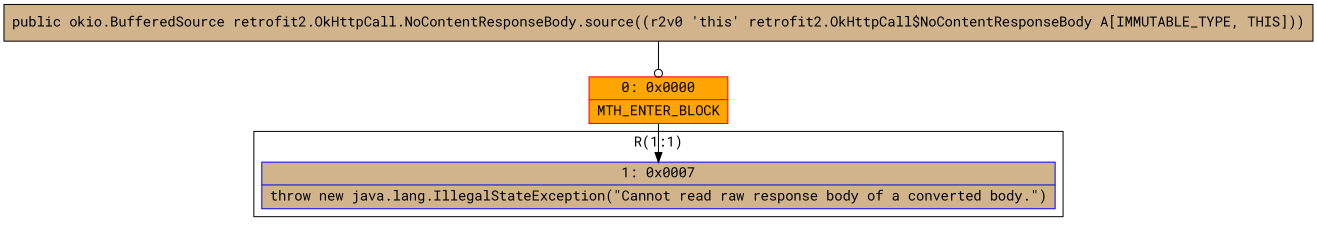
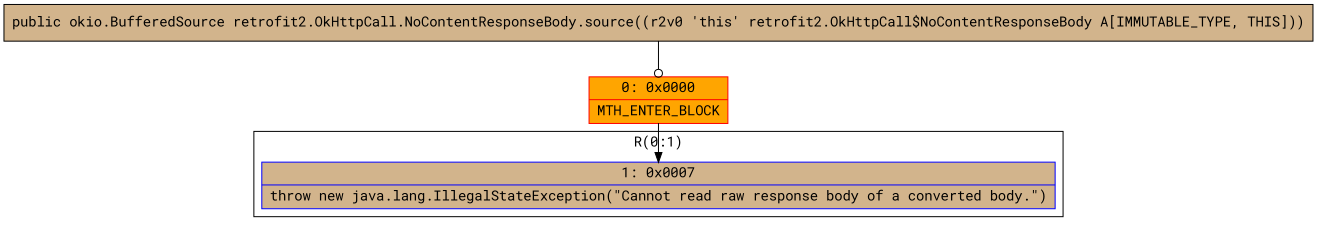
cluster "R(1:1)": label "R(1:1)" -> "R(0:1)"
